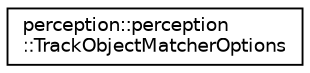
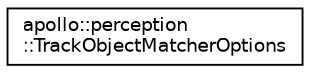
node "perception::perception ::TrackObjectMatcherOptions": label "perception::perception ::TrackObjectMatcherOptions" -> "apollo::perception ::TrackObjectMatcherOptions"
